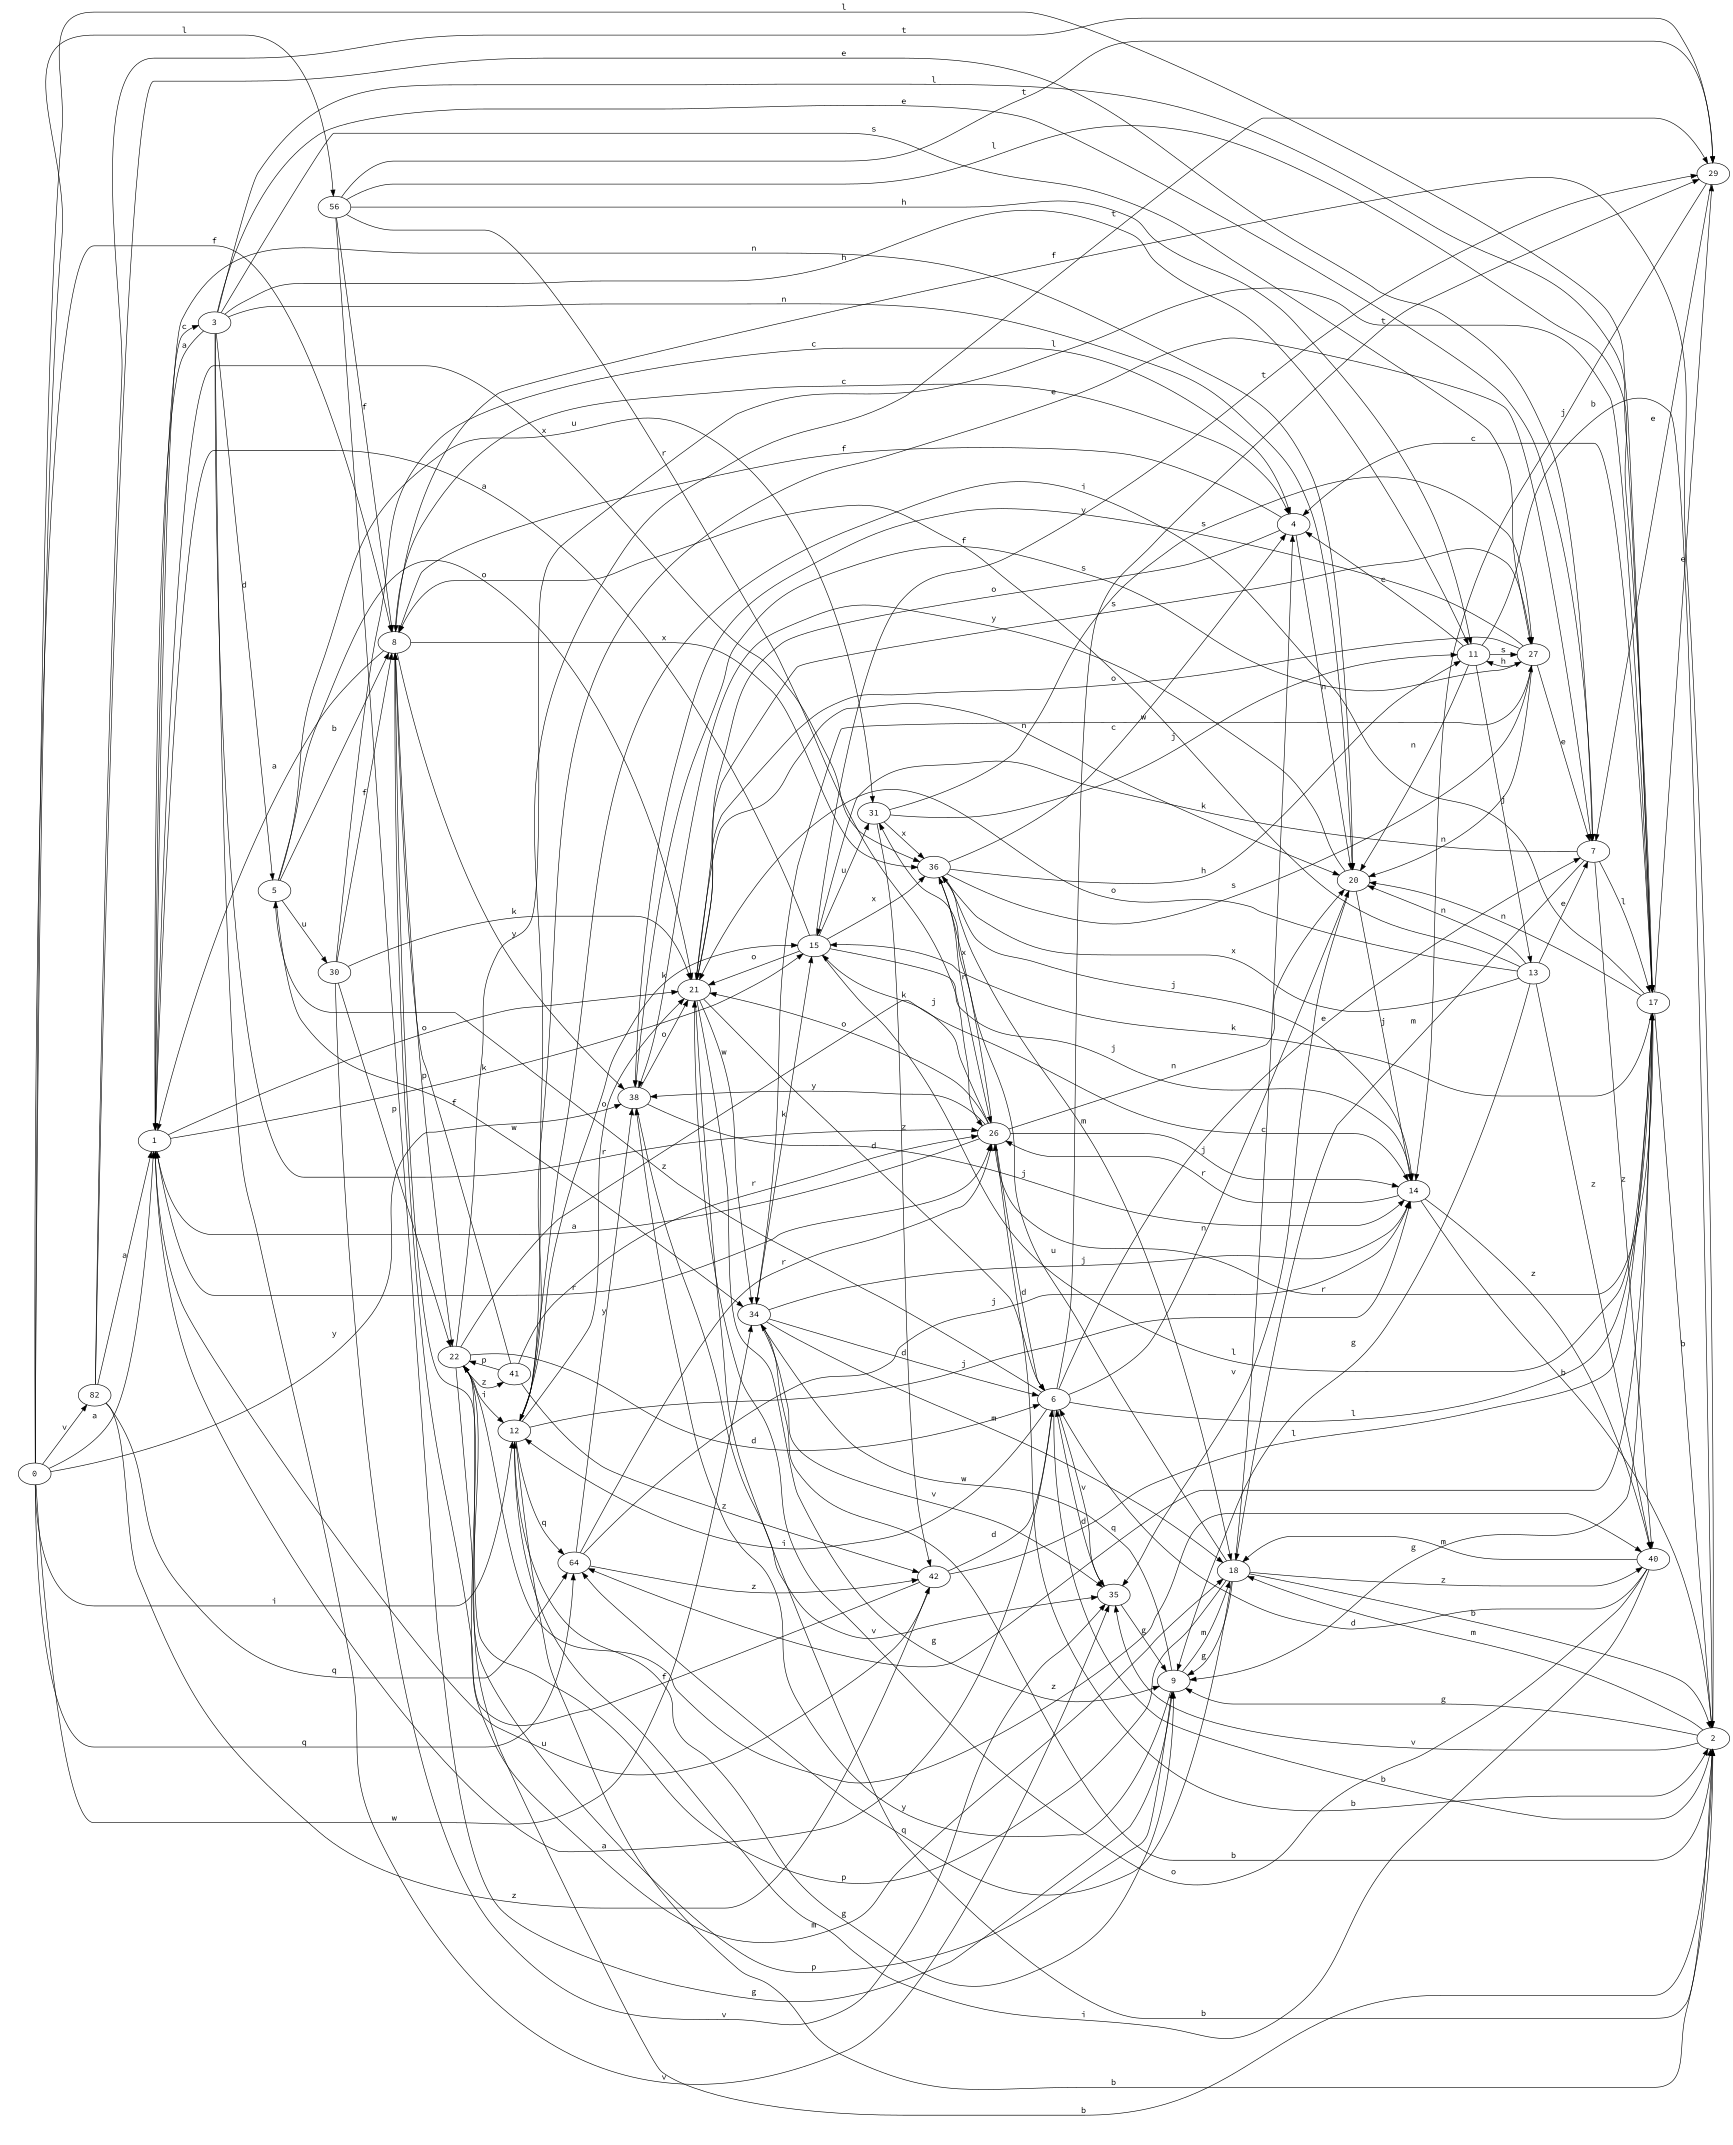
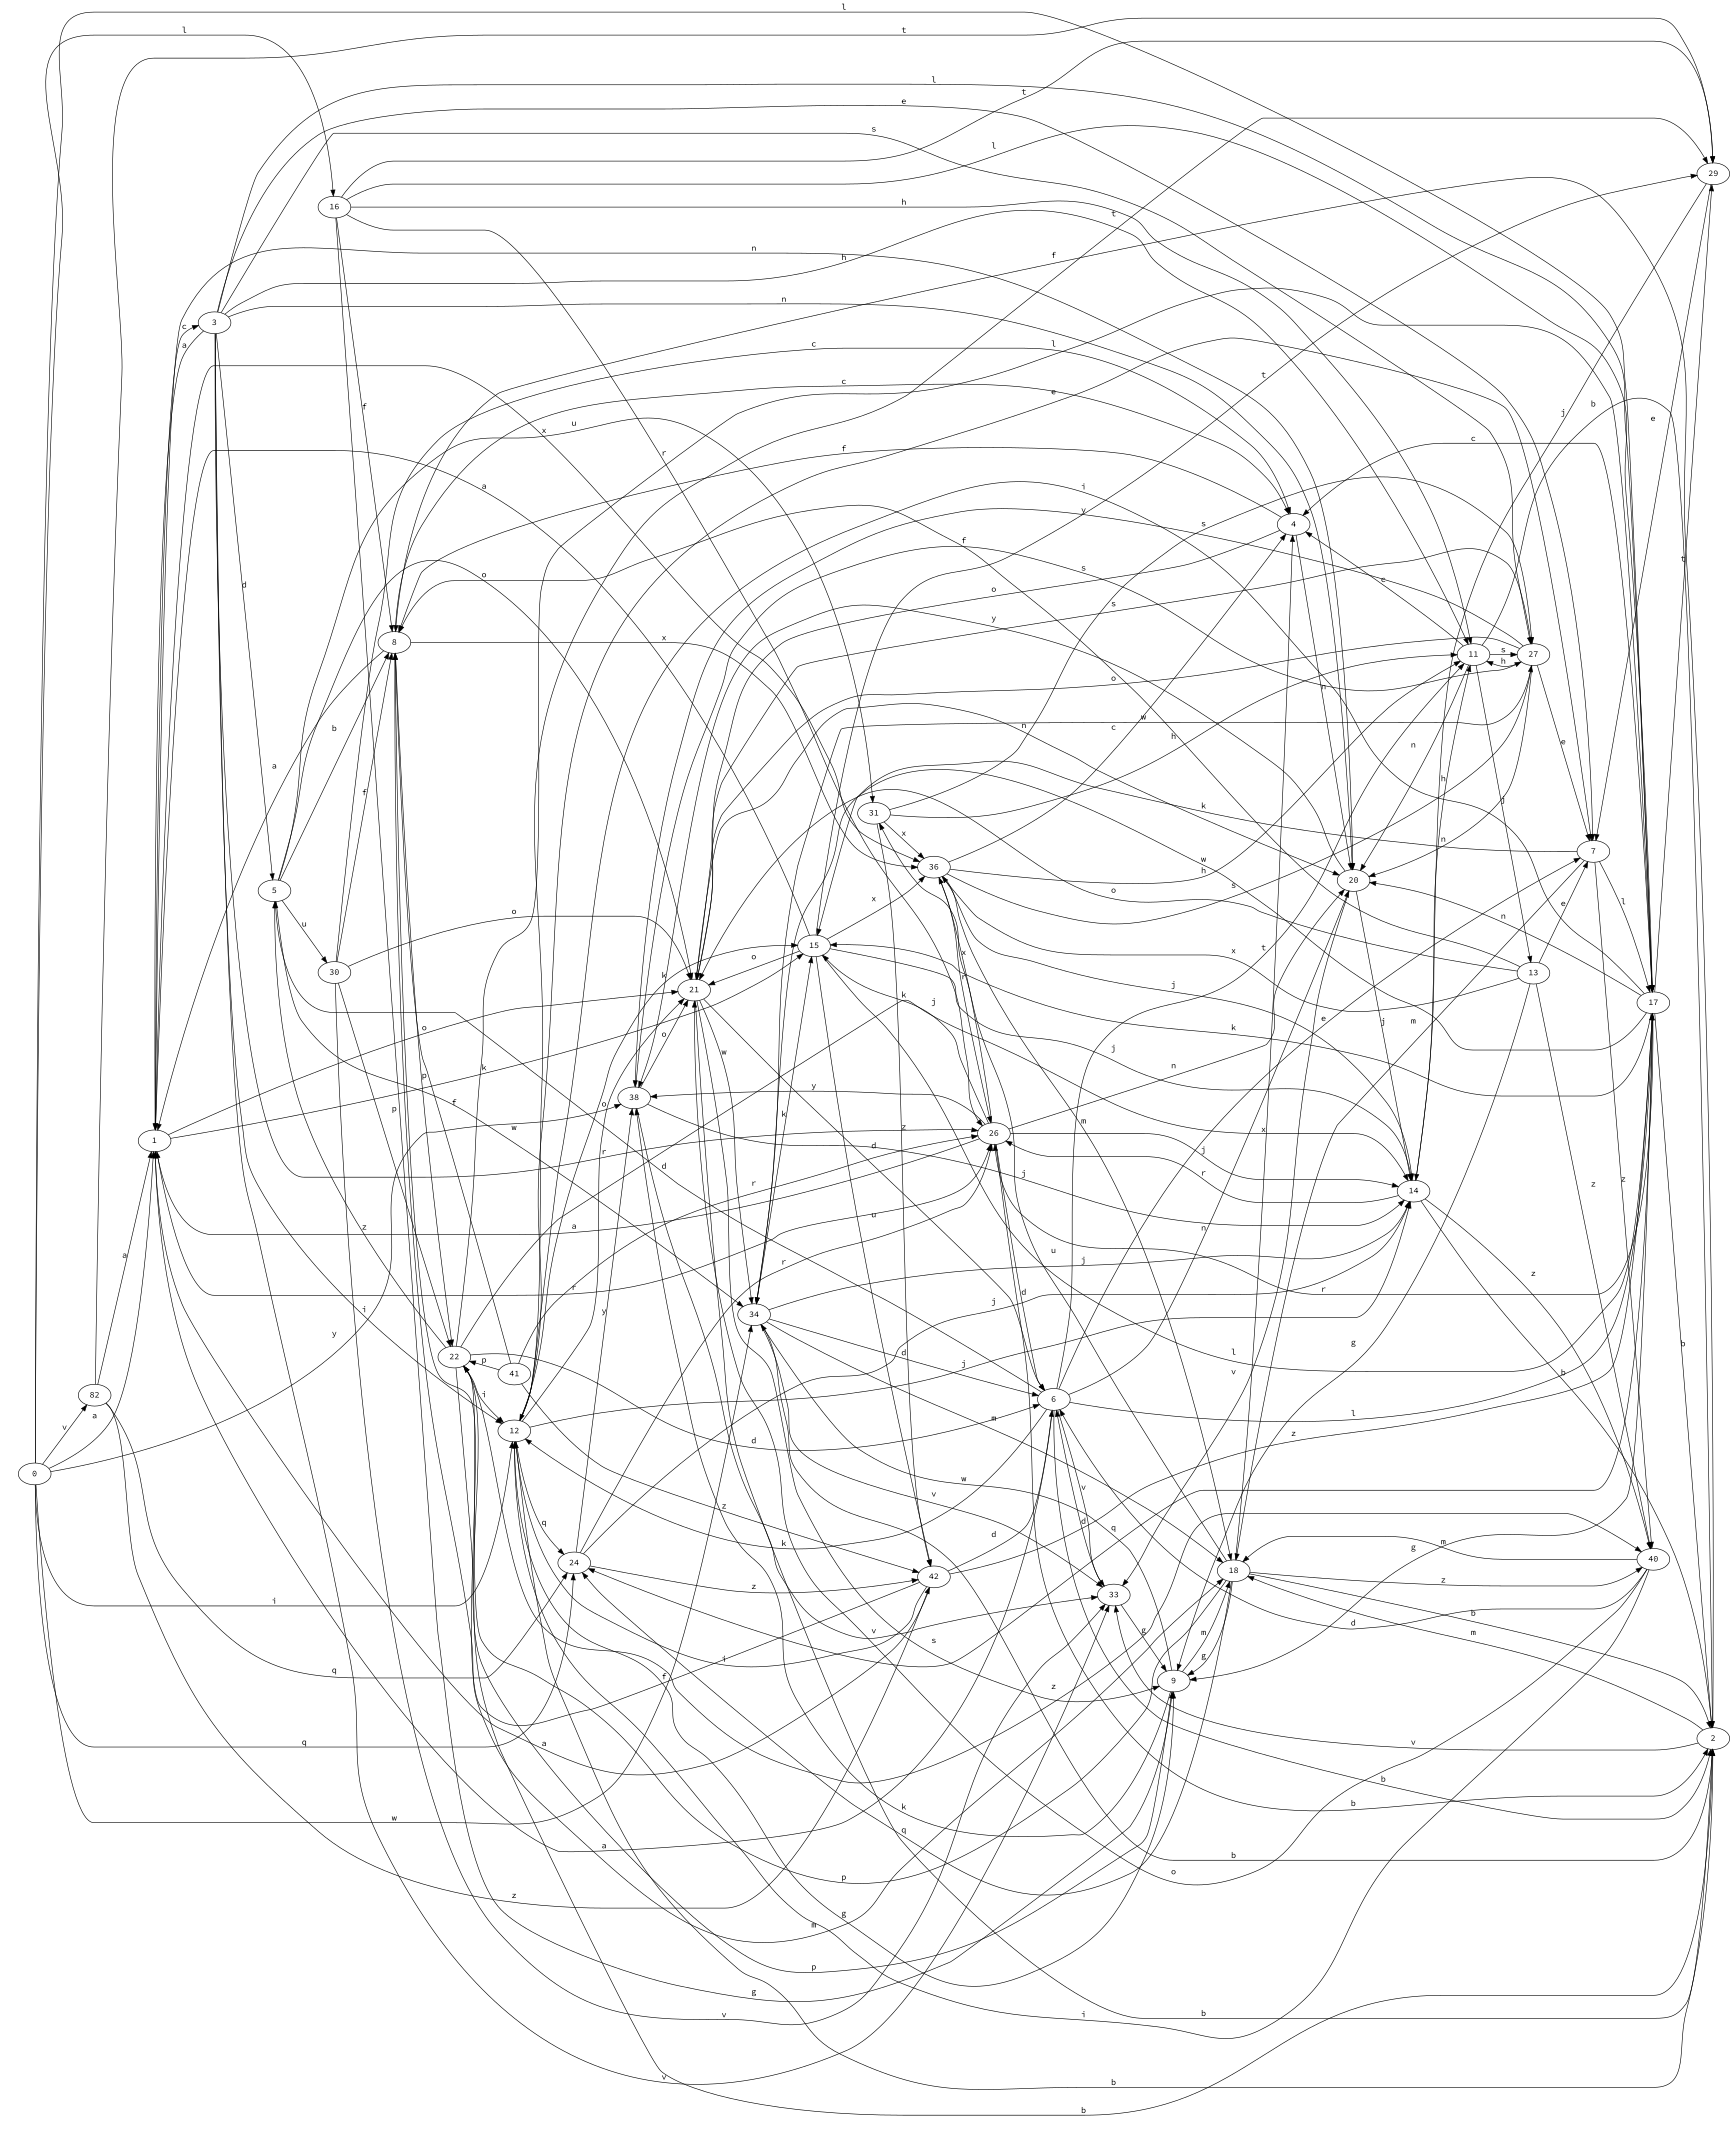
edge "82" -> "7": removed, label "e"
node "56": label "56" -> "16"
edge "0" -> "8": removed, label "f"
edge "17" -> "29": label "e" -> "t"
edge "6" -> "29": now "6" -> "11"
edge "31" -> "11": label "j" -> "h"
edge "17" -> "34": added, label "w"
edge "14" -> "11": added, label "h"
edge "15" -> "31": now "15" -> "42"
edge "8" -> "38": removed, label "y"
edge "30" -> "21": label "k" -> "o"
edge "13" -> "20": removed, label "n"
edge "26" -> "21": removed, label "o"
edge "18" -> "4": label "c" -> "x"
edge "3" -> "12": added, label "i"
edge "6" -> "5": label "z" -> "d"
edge "22" -> "41": now "22" -> "5"
edge "42" -> "17": label "l" -> "z"
edge "6" -> "12": label "i" -> "k"
node "64": label "64" -> "24"
node "35": label "35" -> "33"
edge "21" -> "9": label "g" -> "s"
edge "42" -> "12": added, label "i"
edge "2" -> "9": removed, label "g"
edge "42" -> "1": label "u" -> "a"
edge "9" -> "38": label "y" -> "k"
